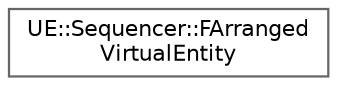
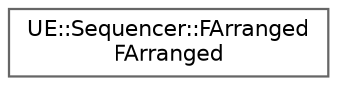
node "UE::Sequencer::FArranged VirtualEntity": label "UE::Sequencer::FArranged VirtualEntity" -> "UE::Sequencer::FArranged FArranged"
